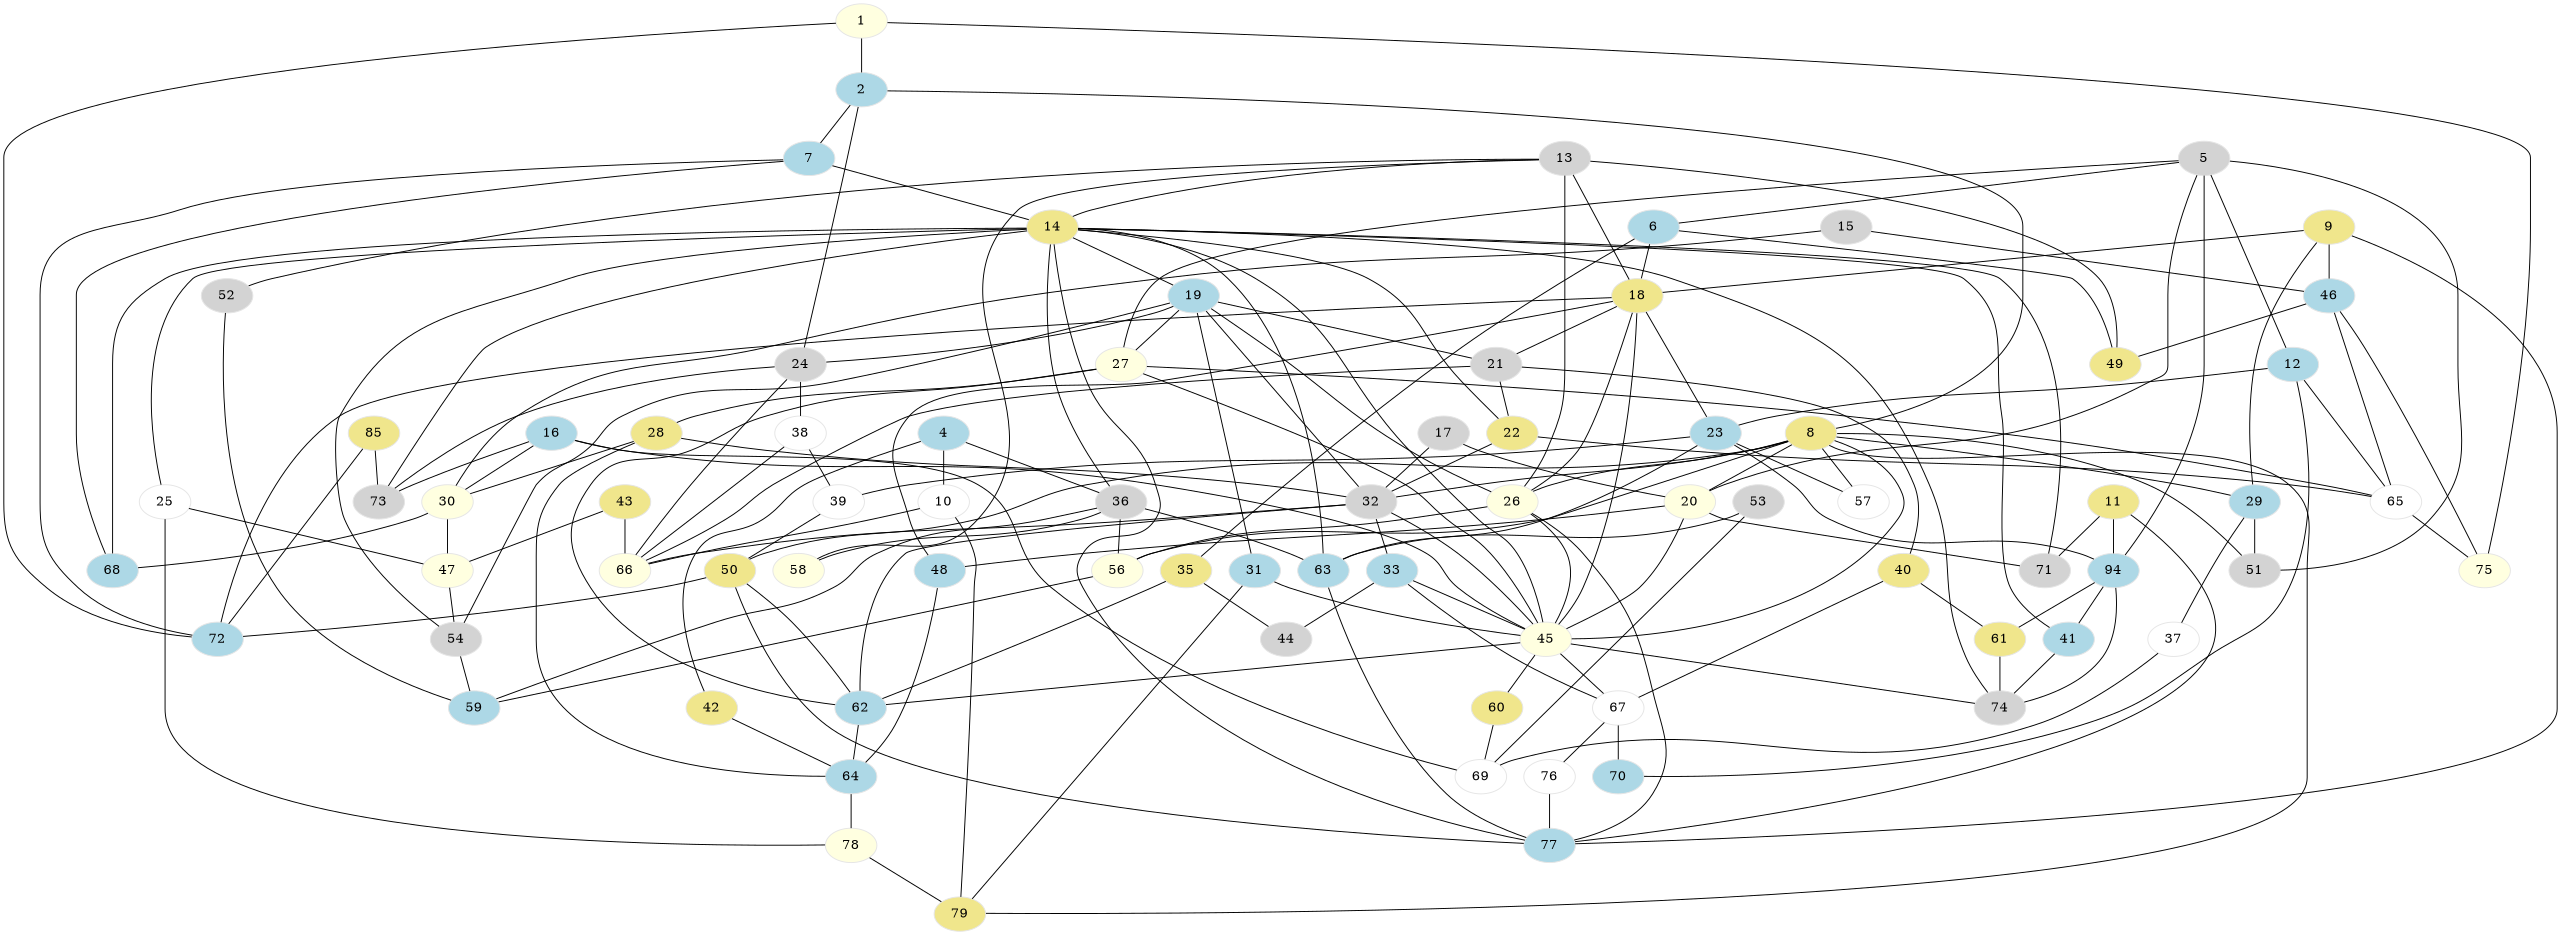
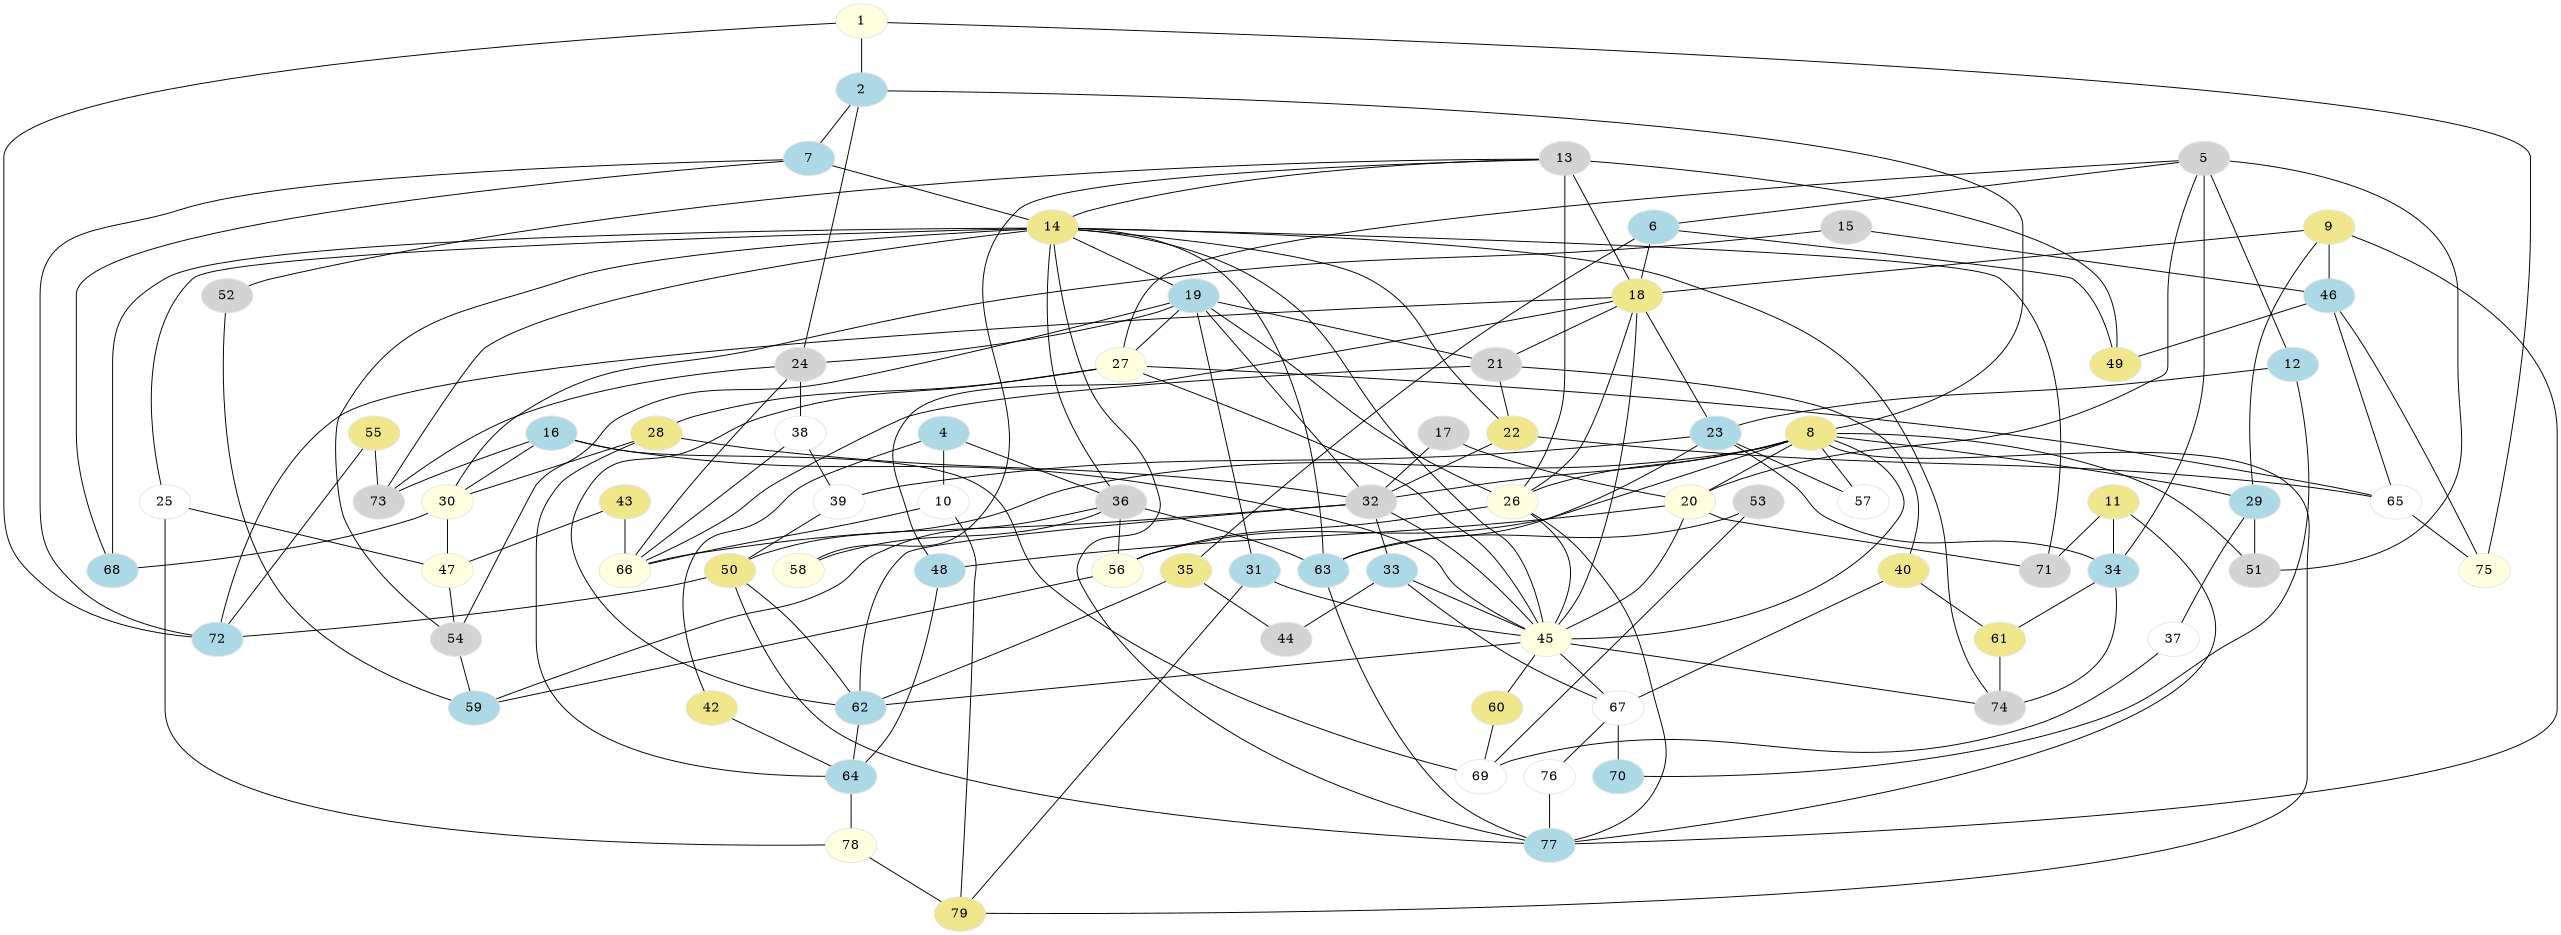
node "85": label "85" -> "55"
edge "12" -- "65": removed
node "94": label "94" -> "34"
node "41": removed
